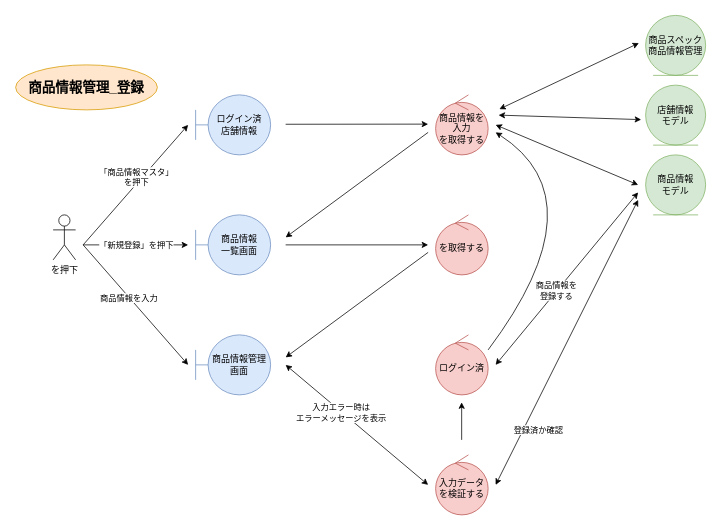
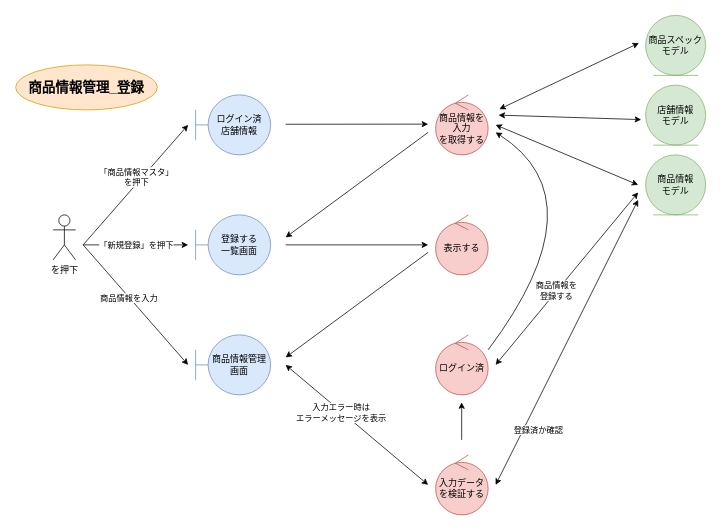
node "商品スペック 商品情報管理": label "商品スペック 商品情報管理" -> "商品スペック モデル"
node "商品情報 一覧画面": label "商品情報 一覧画面" -> "登録する 一覧画面"
node "を取得する": label "を取得する" -> "表示する"
